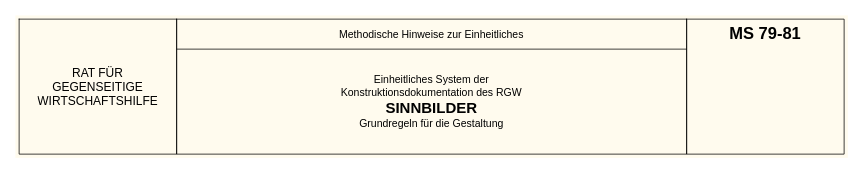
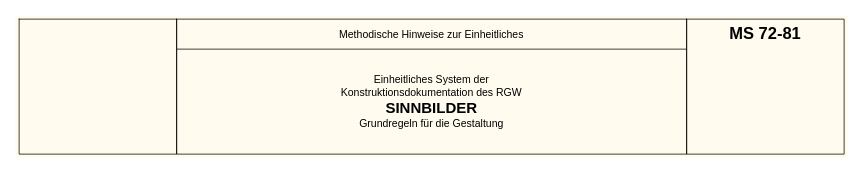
node "MS 79-81": label "MS 79-81" -> "MS 72-81"
node "RAT FÜR GEGENSEITIGE WIRTSCHAFTSHILFE": removed
